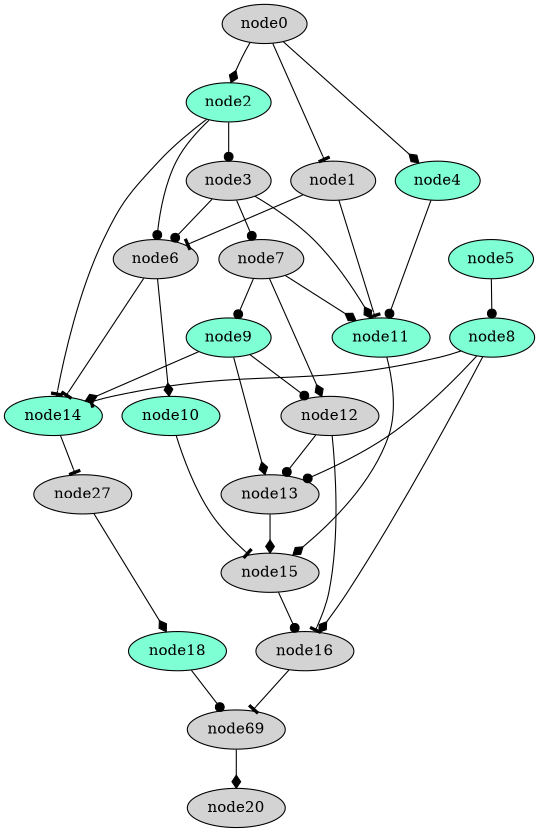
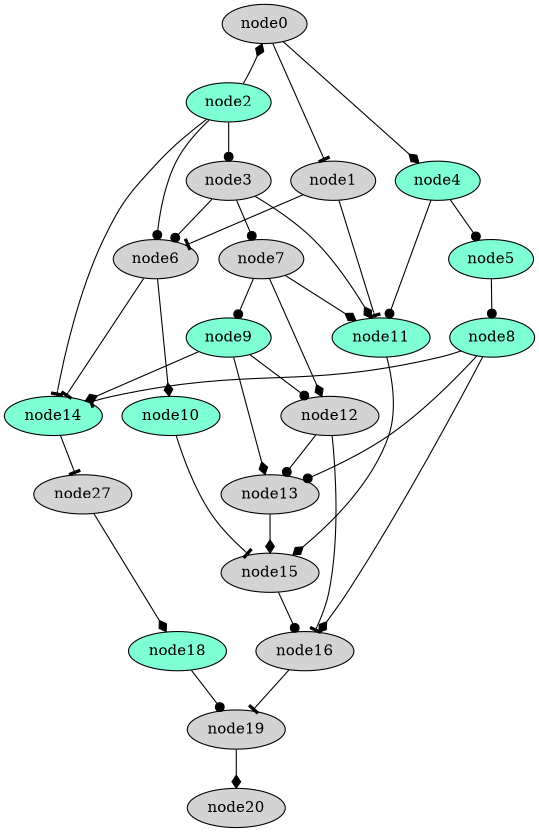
edge "node0" -> "node2": reversed
edge "node4" -> "node5": added
node "node69": label "node69" -> "node19"
